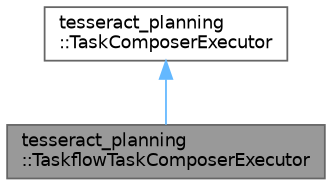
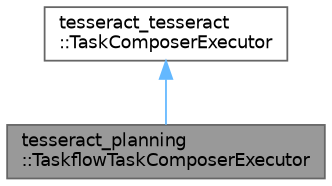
node "tesseract_planning ::TaskComposerExecutor": label "tesseract_planning ::TaskComposerExecutor" -> "tesseract_tesseract ::TaskComposerExecutor"
